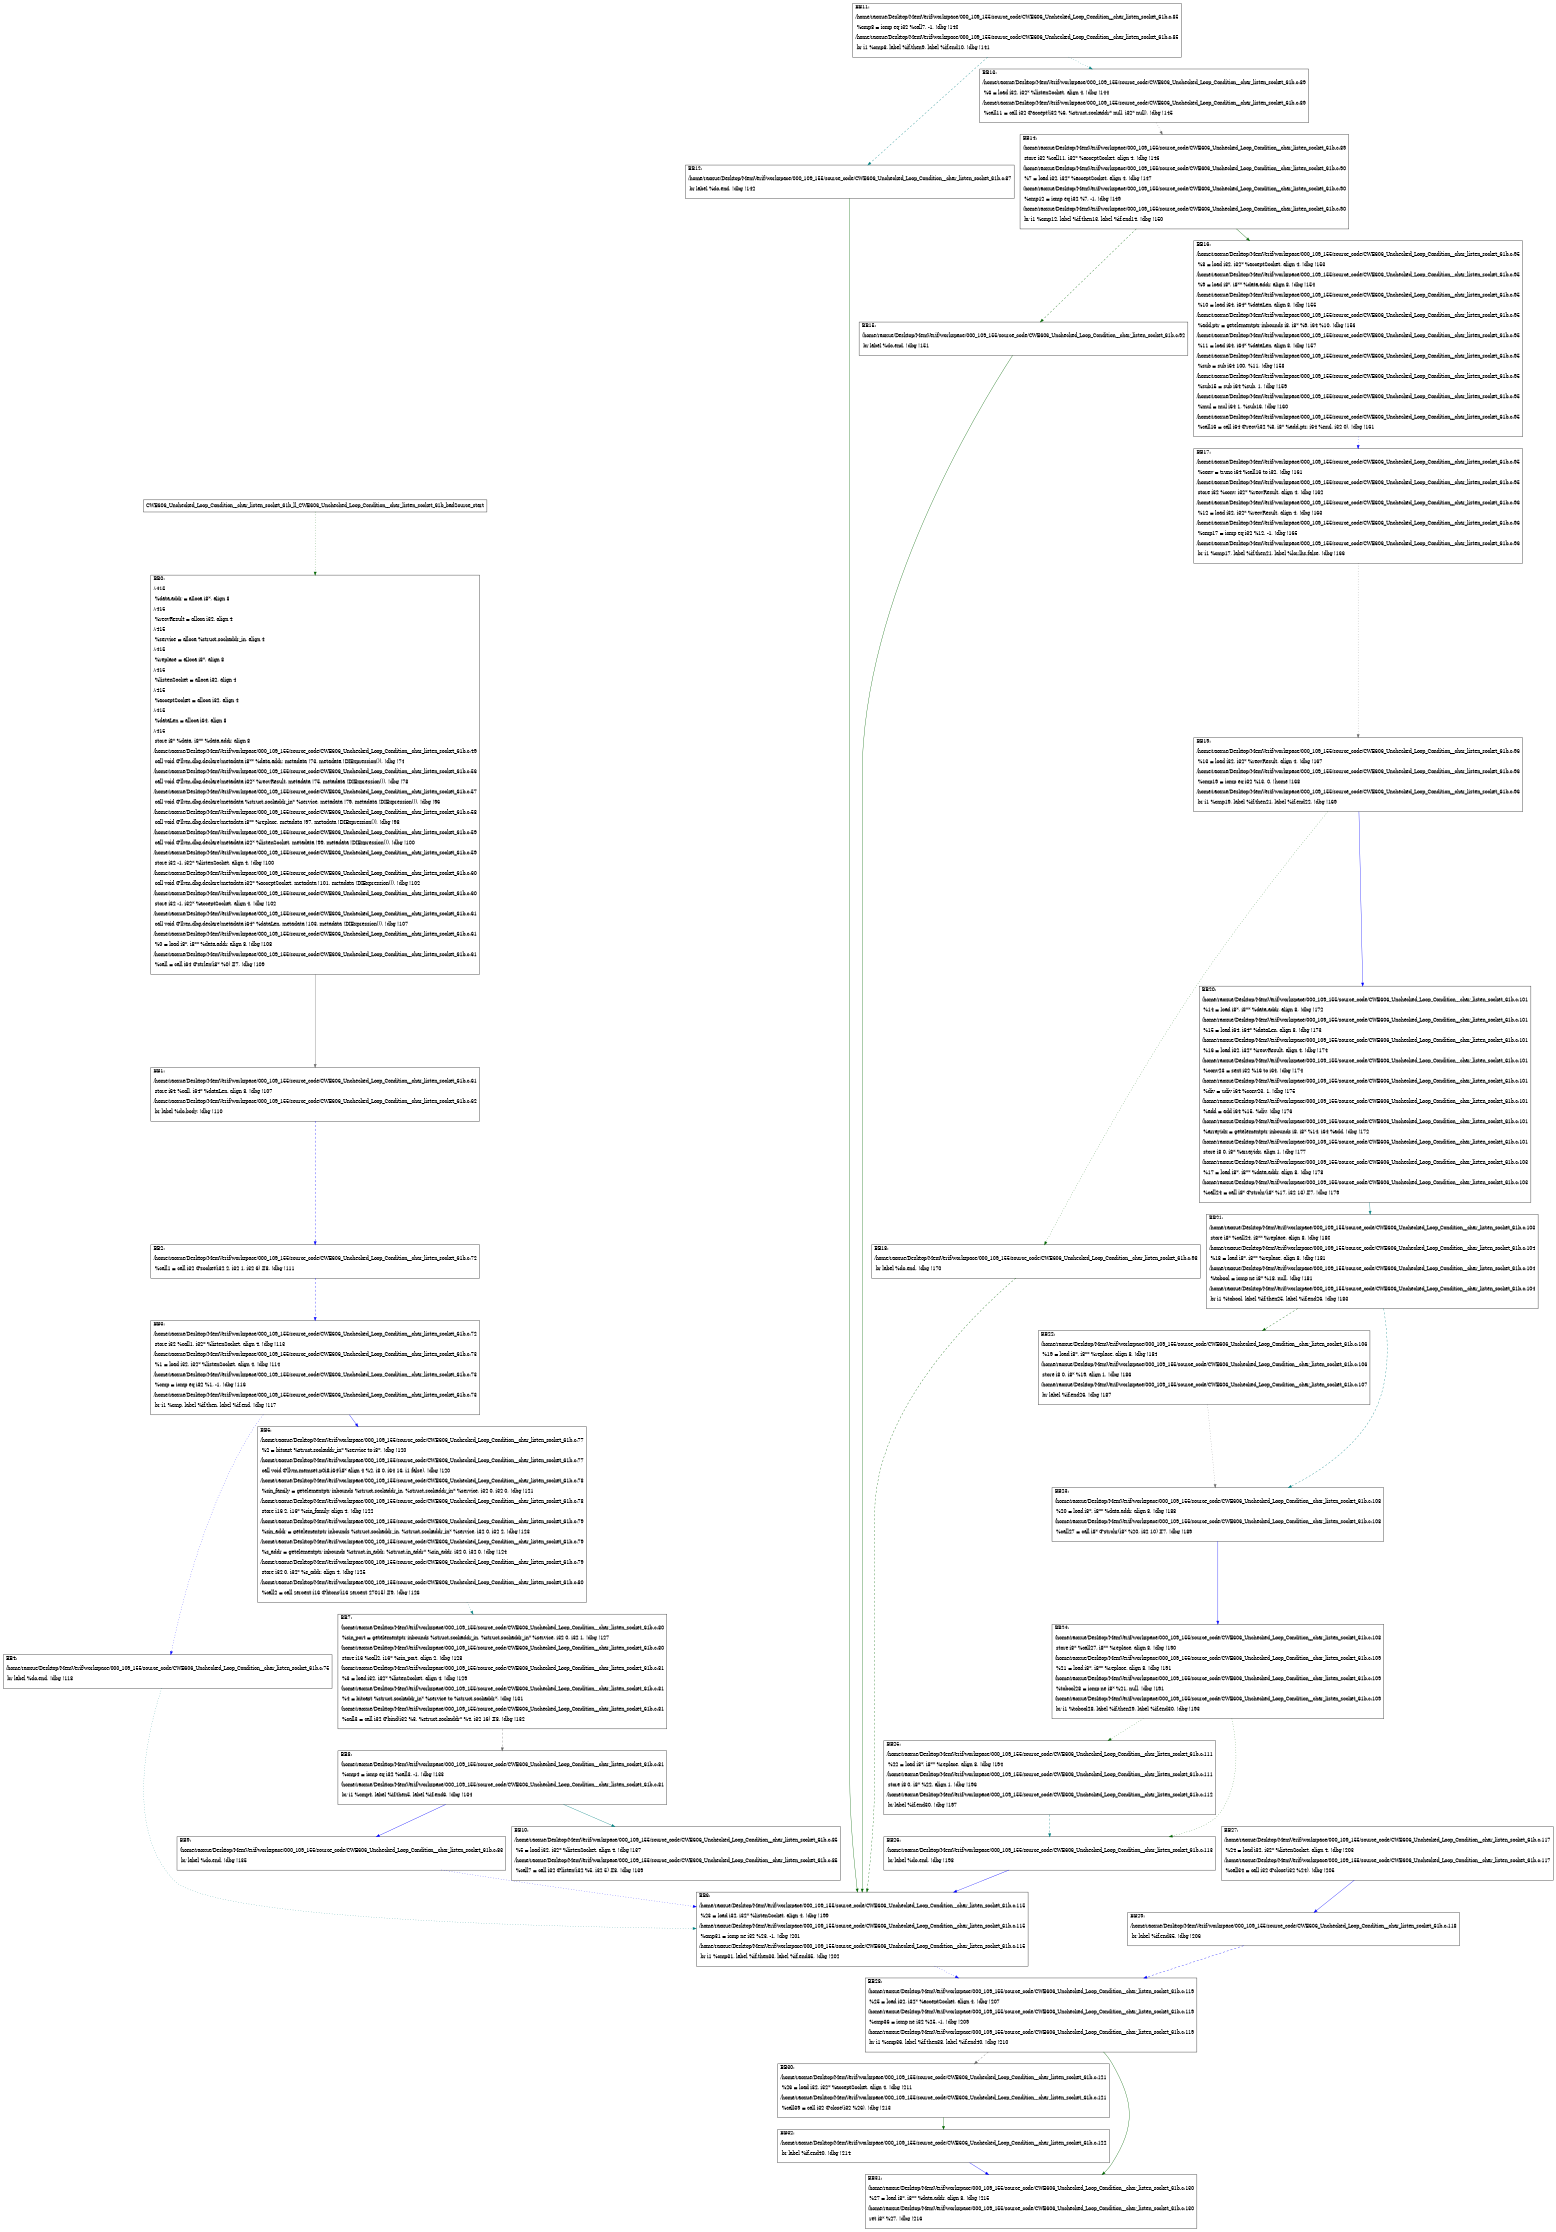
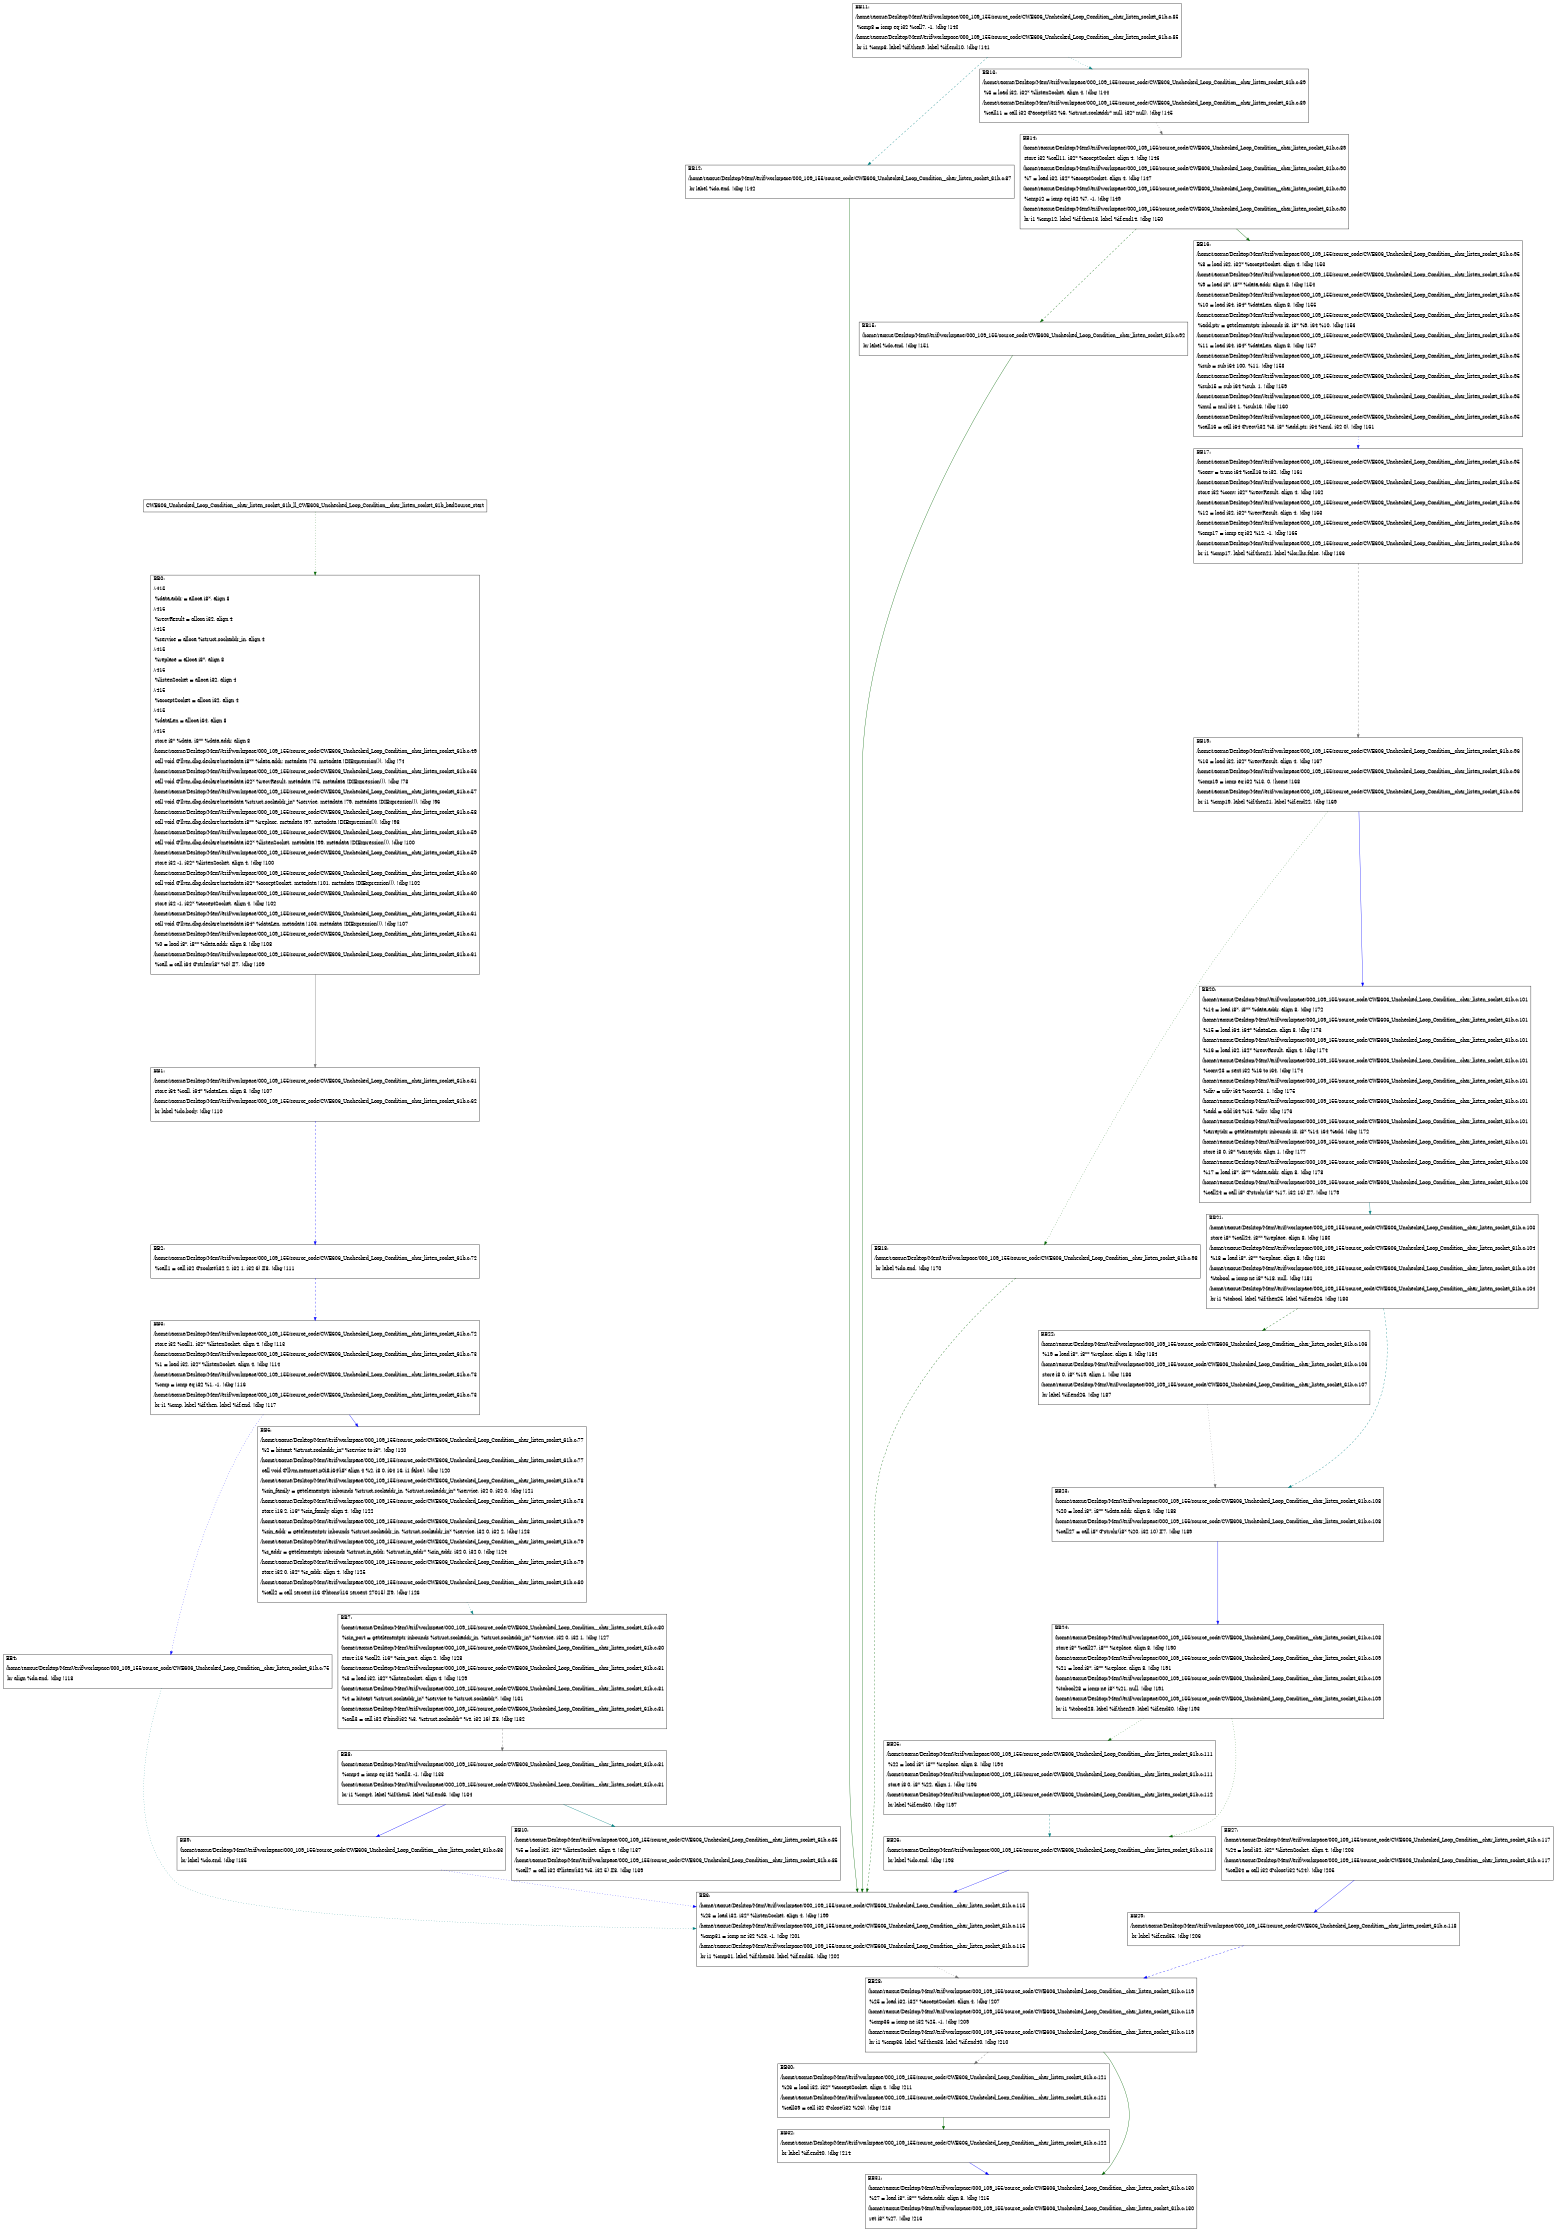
edge "BB17:" -> "BB19:": style dotted -> dashed
node "BB4:": text "br label %do.end, !dbg !118" -> "br align %do.end, !dbg !118"
edge "BB6:" -> "BB28:": color blue -> gray40
